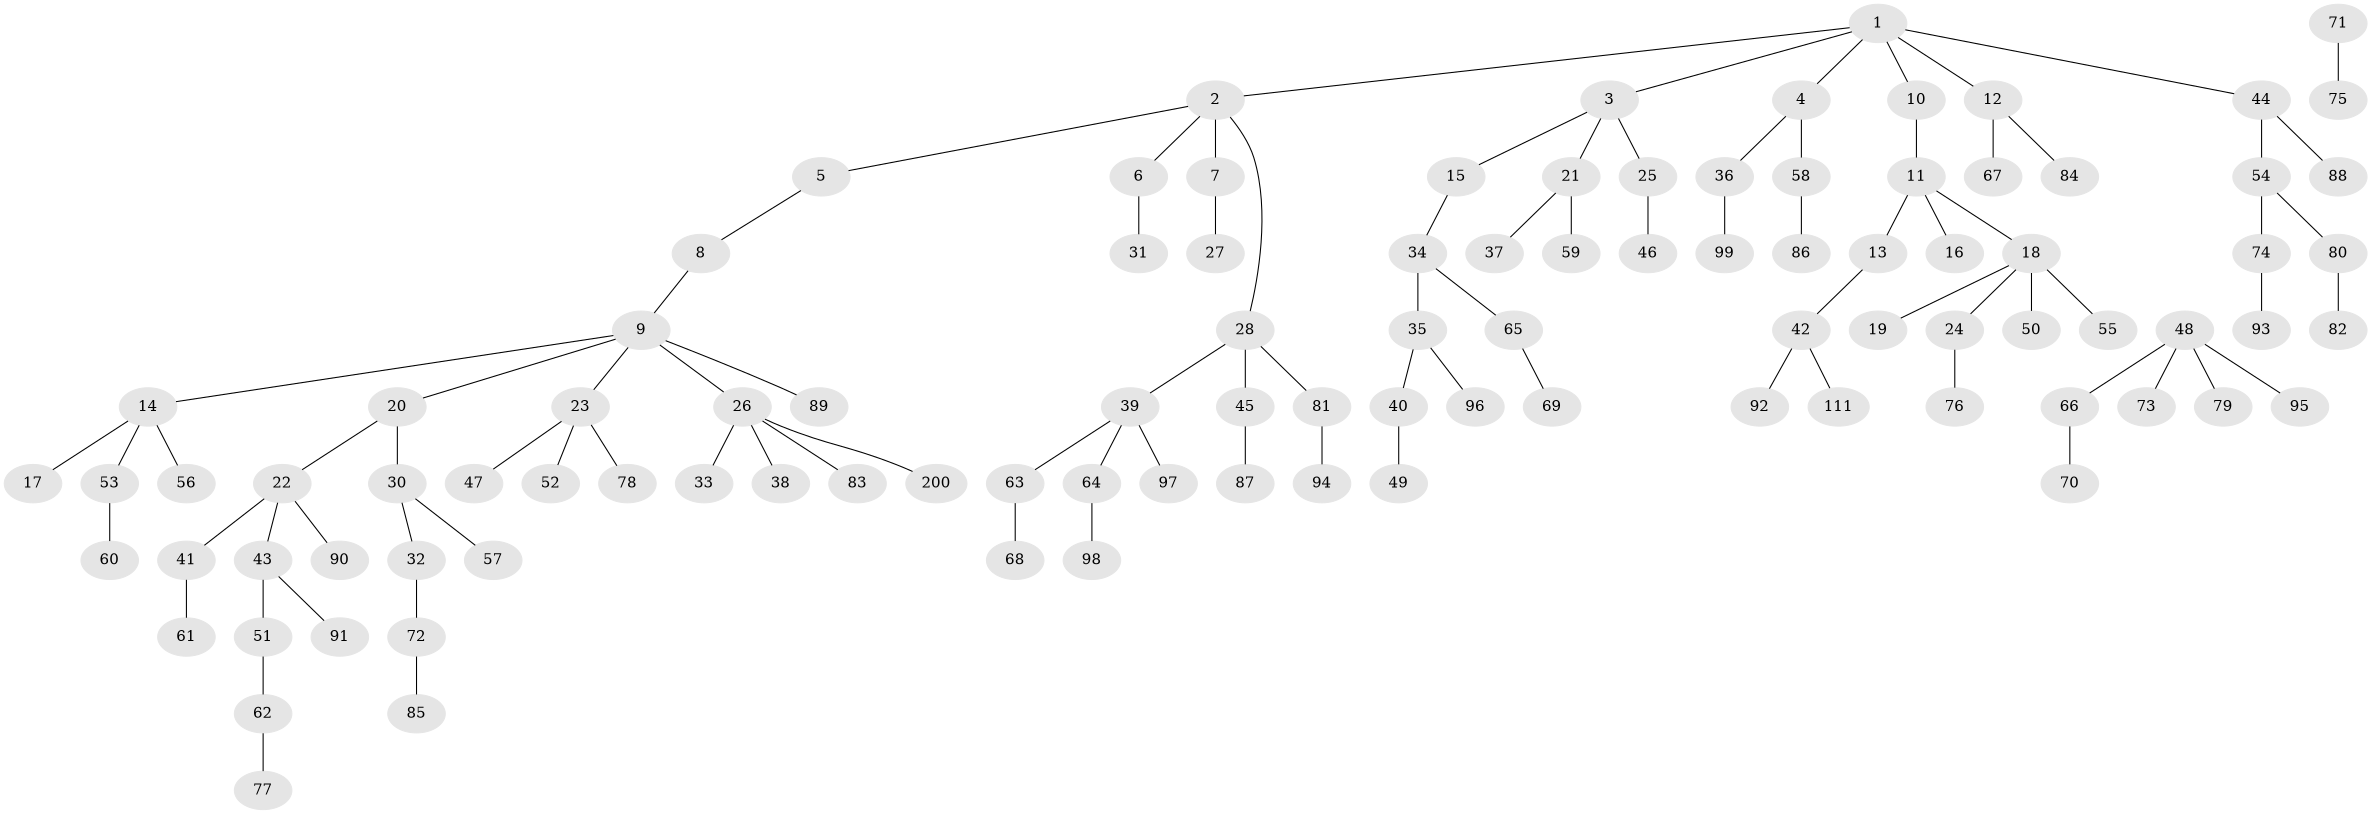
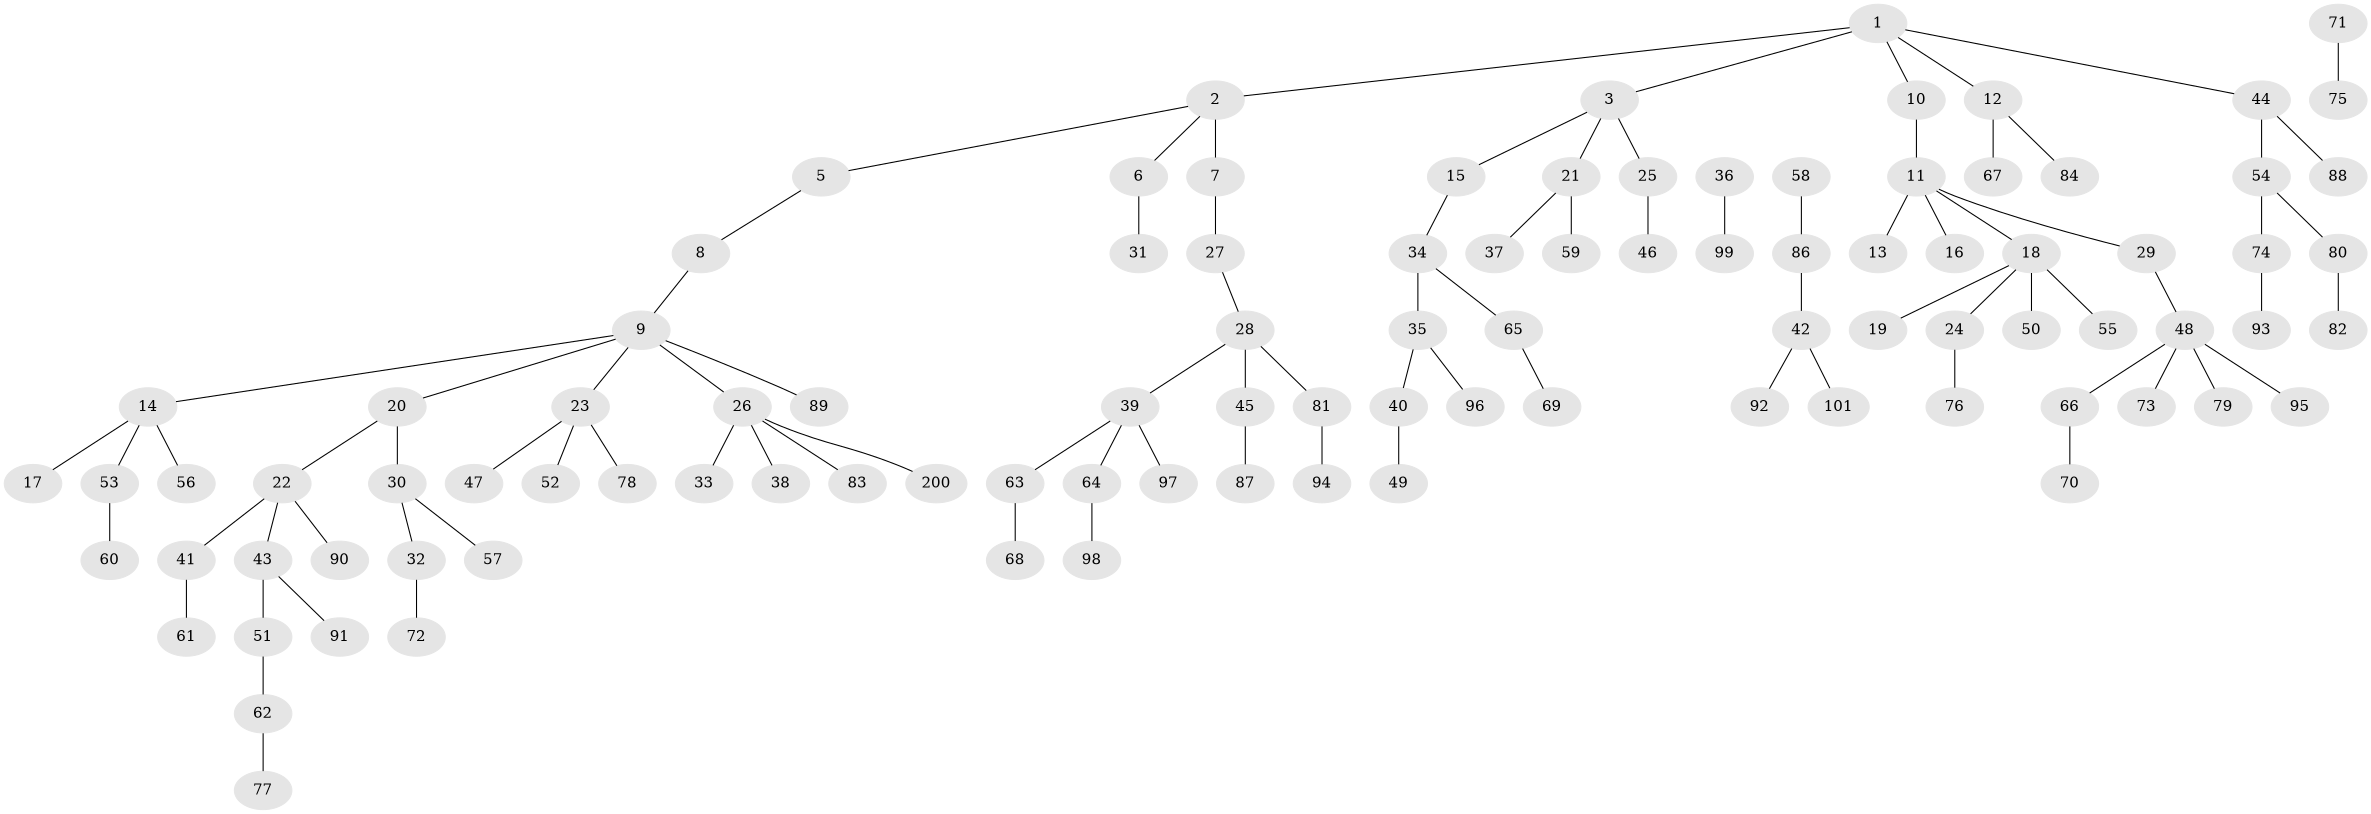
node "4": removed
edge "2" -- "28": now "27" -- "28"
node "29": added
edge "13" -- "42": now "86" -- "42"
node "111": label "111" -> "101"
node "85": removed
